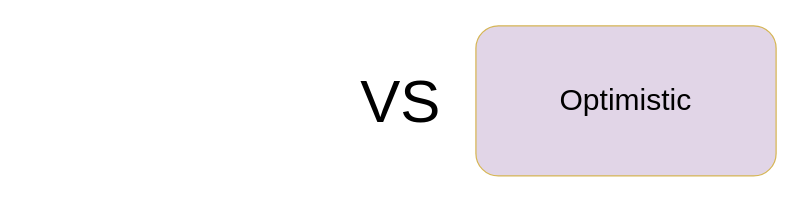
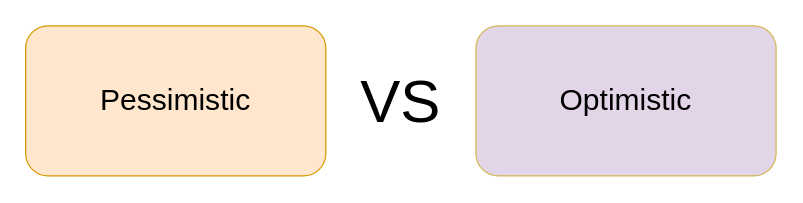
node "Pessimistic": added
